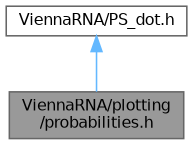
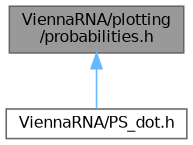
edge "ViennaRNA/plotting /probabilities.h" -> "ViennaRNA/PS_dot.h": reversed
